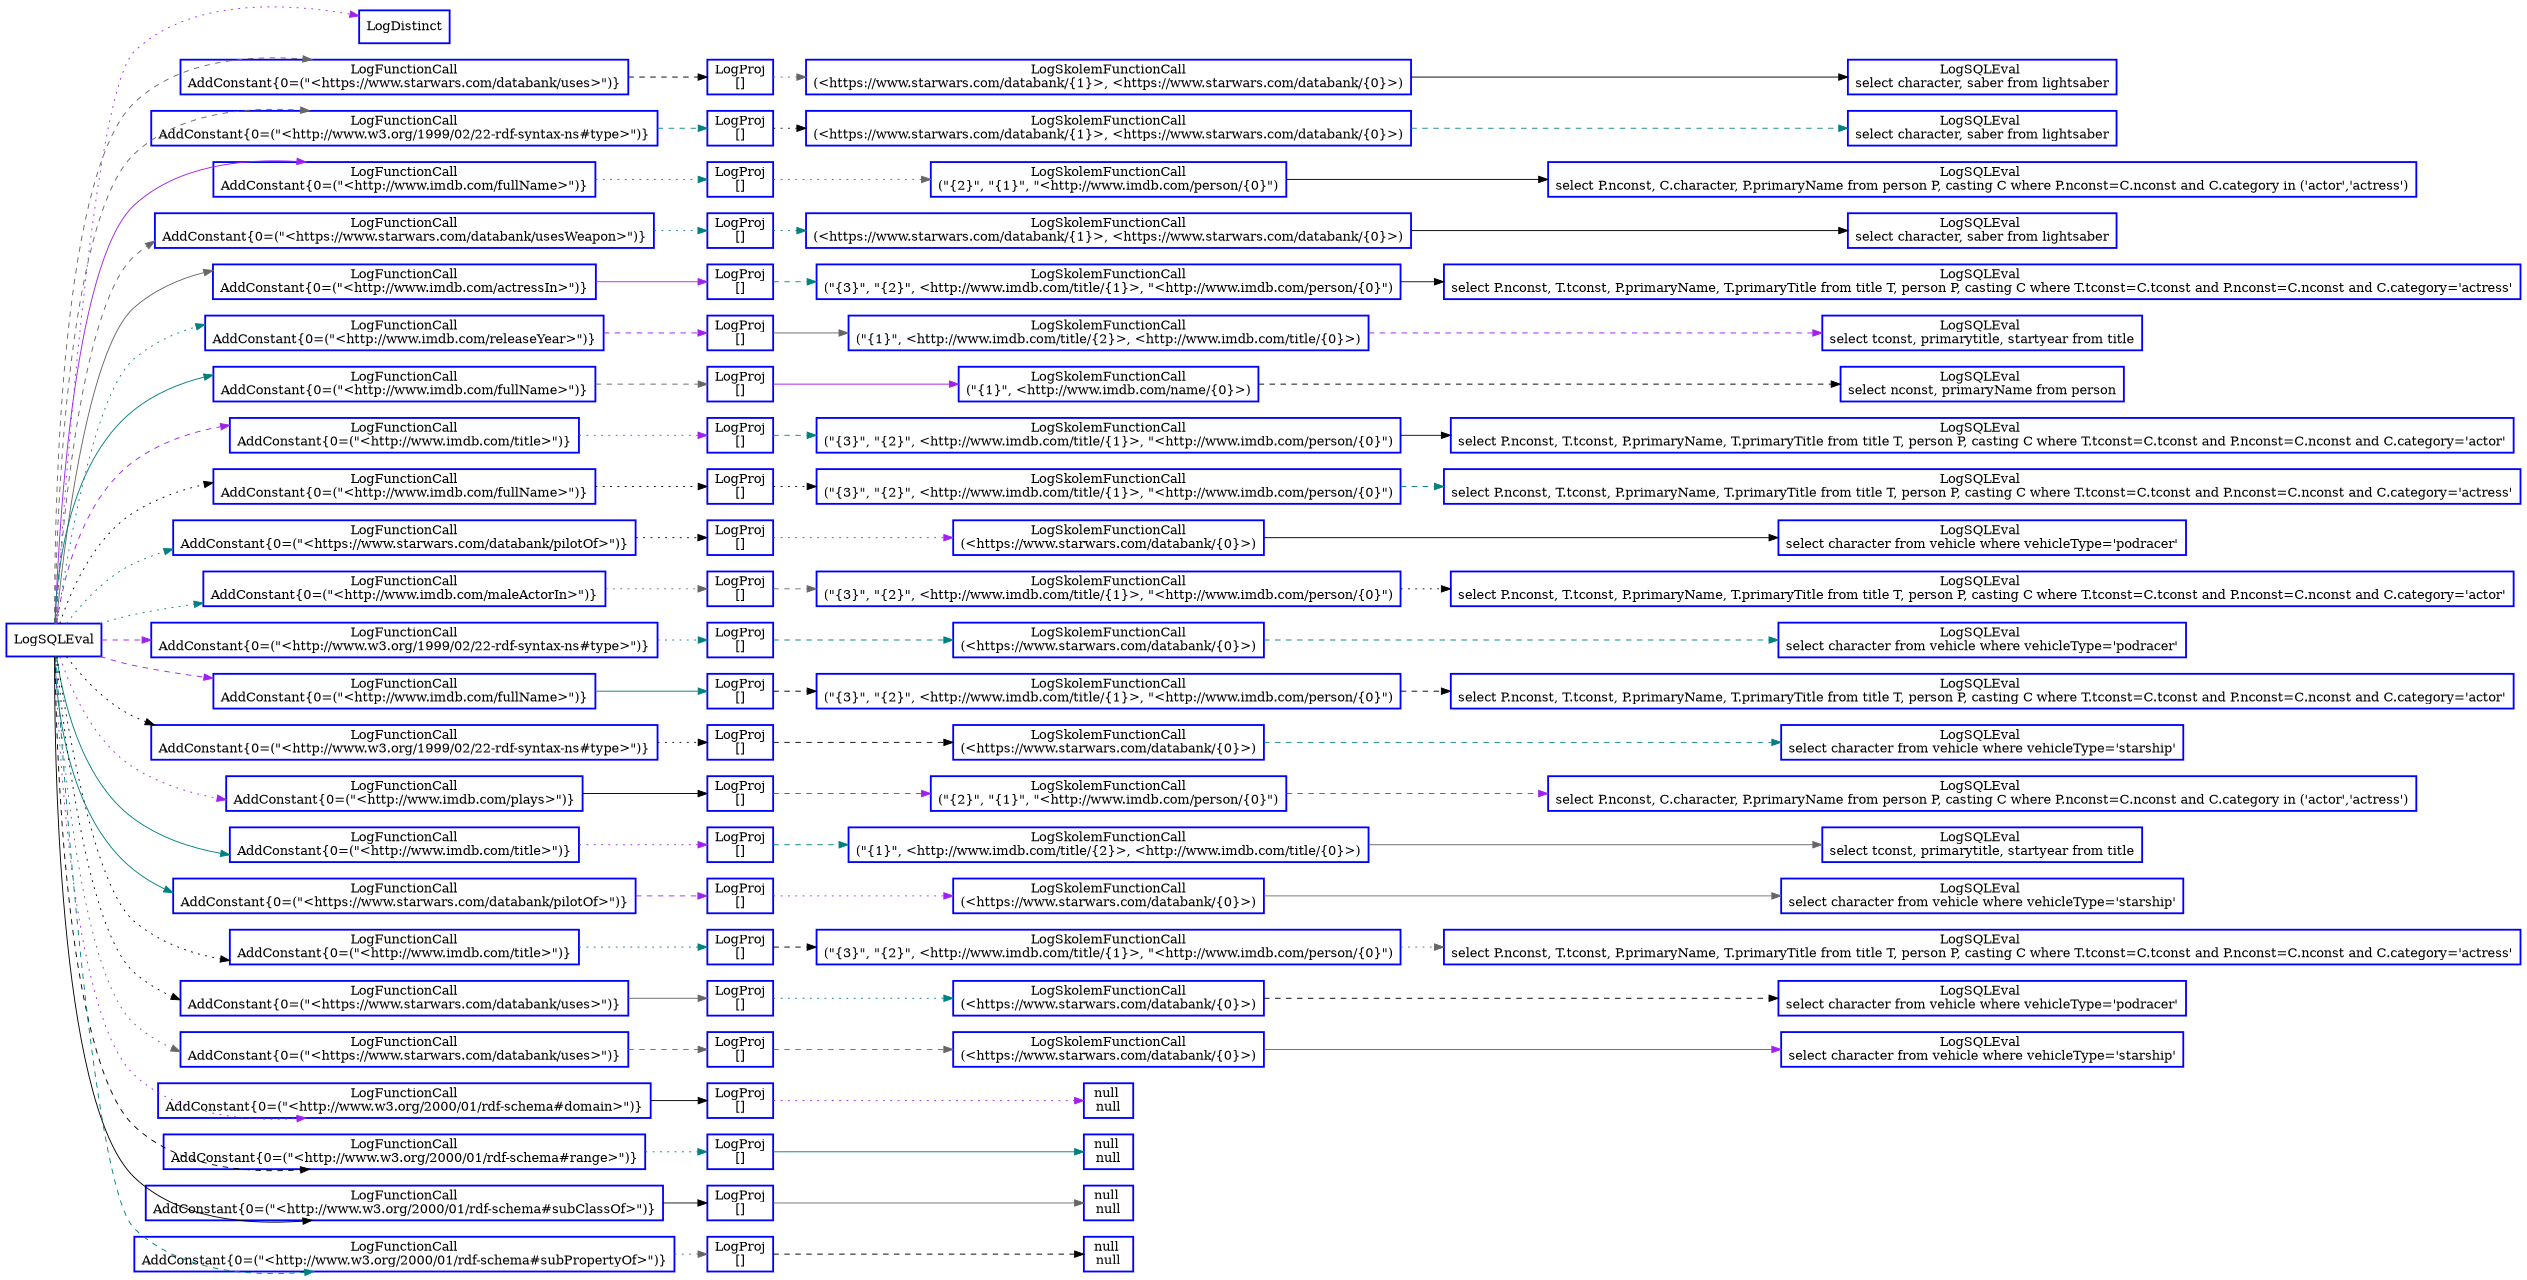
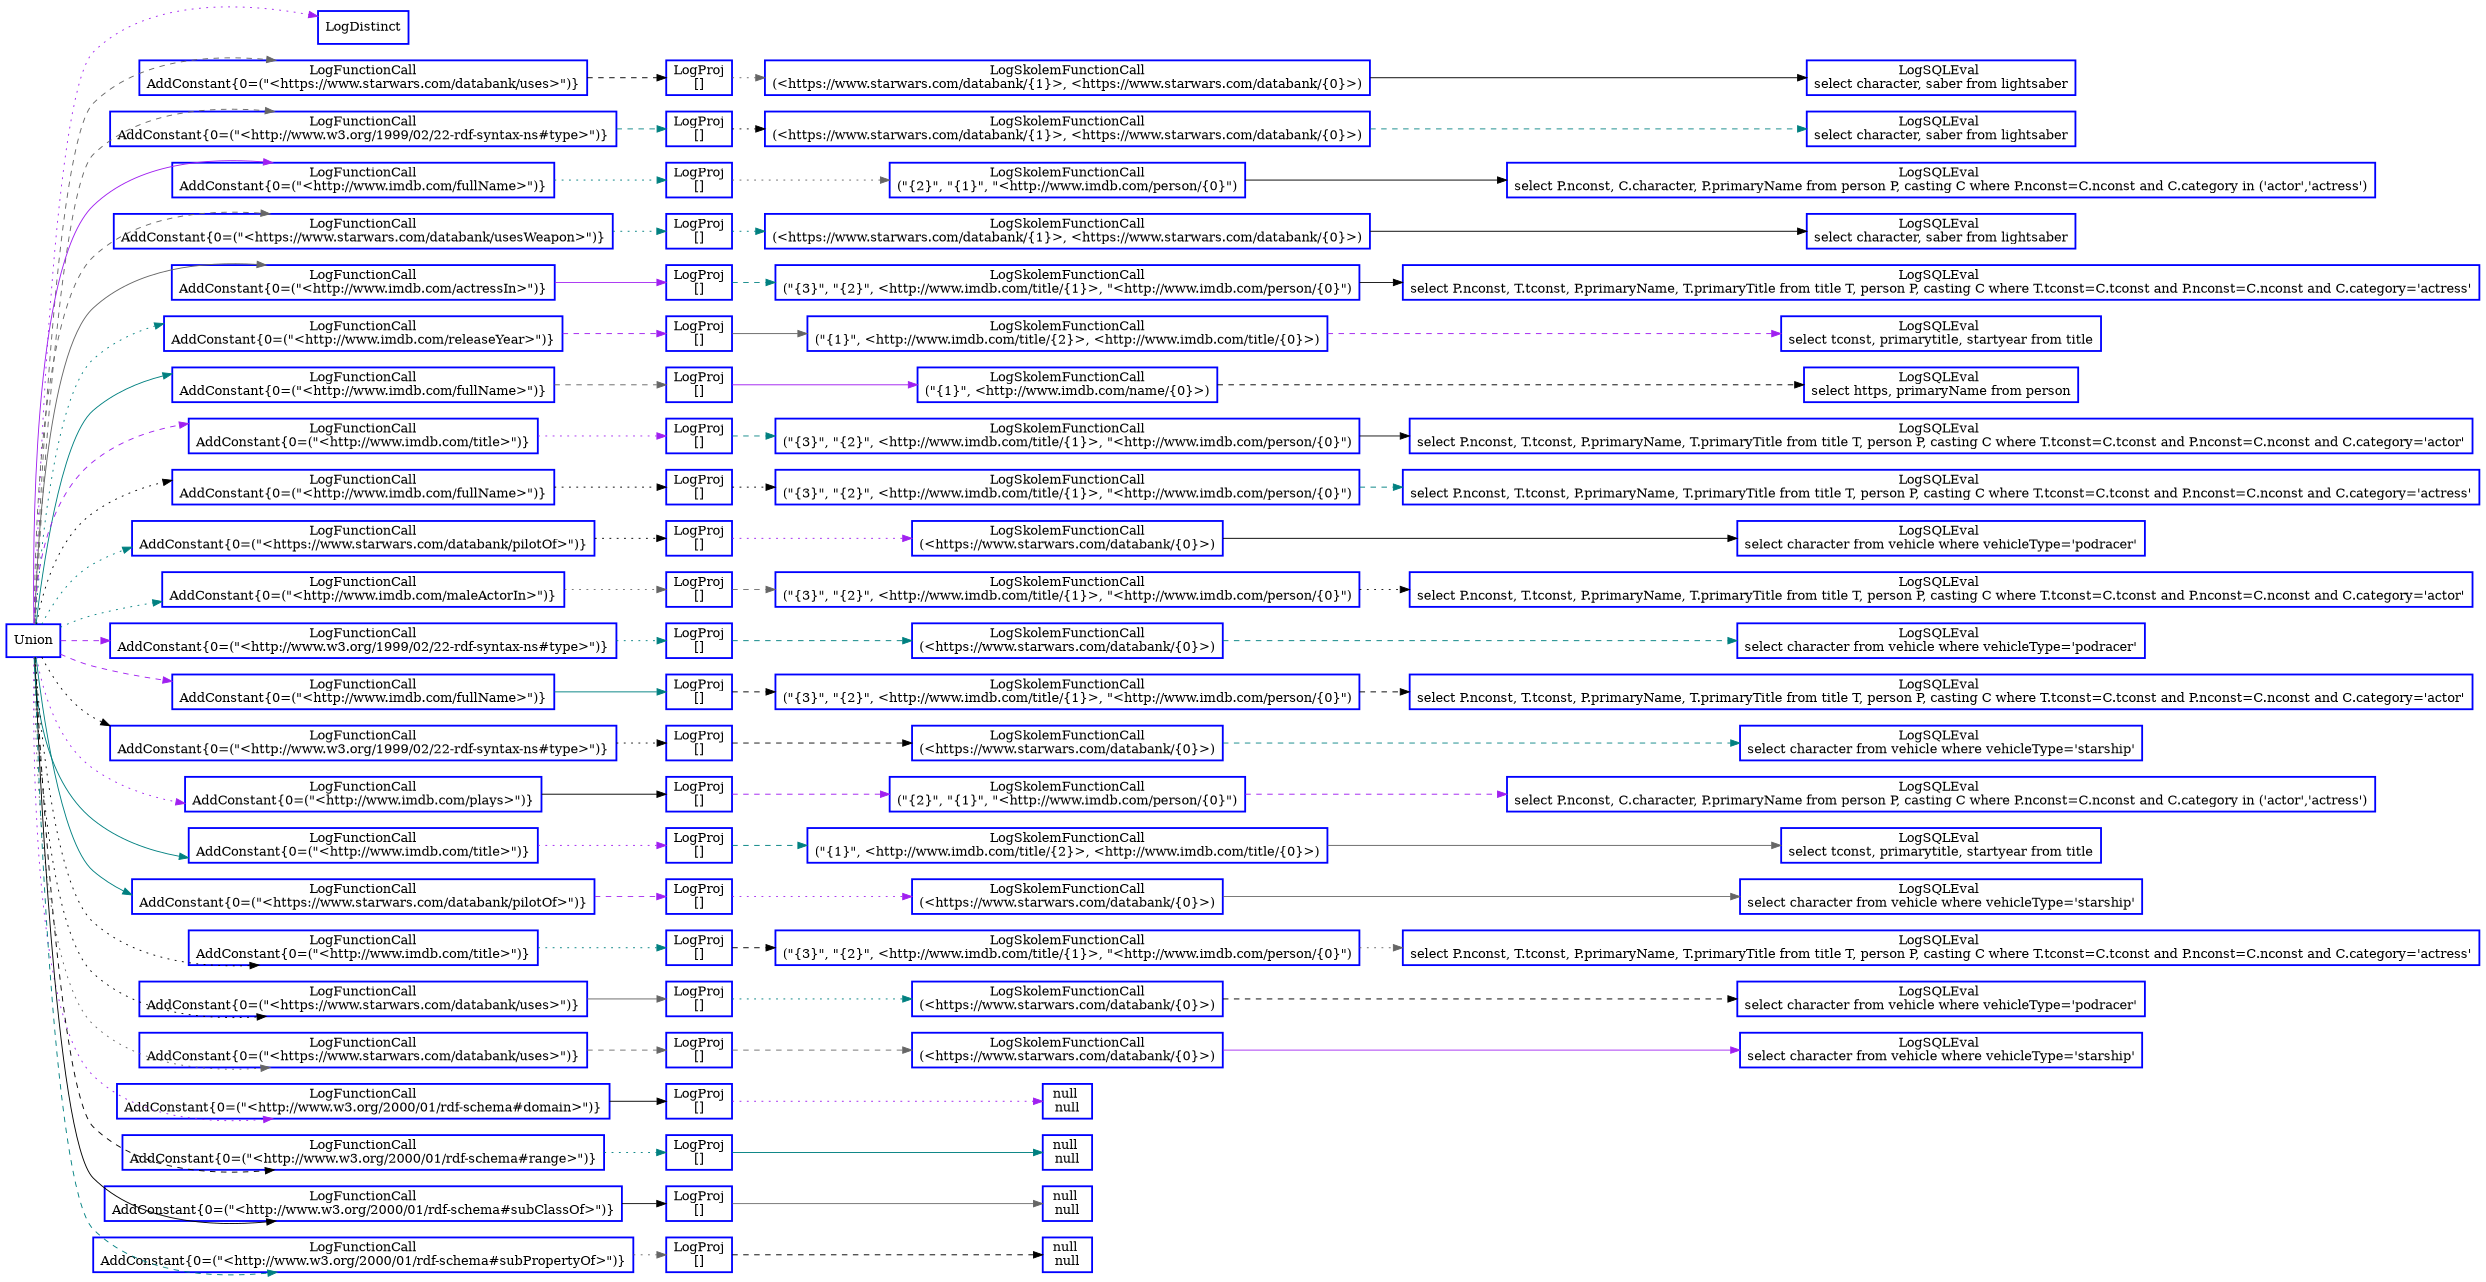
node "LogSQLEval select nconst, primaryName from person": label "LogSQLEval select nconst, primaryName from person" -> "LogSQLEval select https, primaryName from person"
node "LogSQLEval": label "LogSQLEval" -> "Union"
